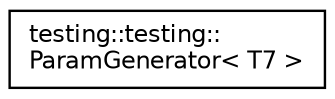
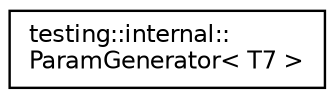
node "testing::testing:: ParamGenerator< T7 >": label "testing::testing:: ParamGenerator< T7 >" -> "testing::internal:: ParamGenerator< T7 >"
